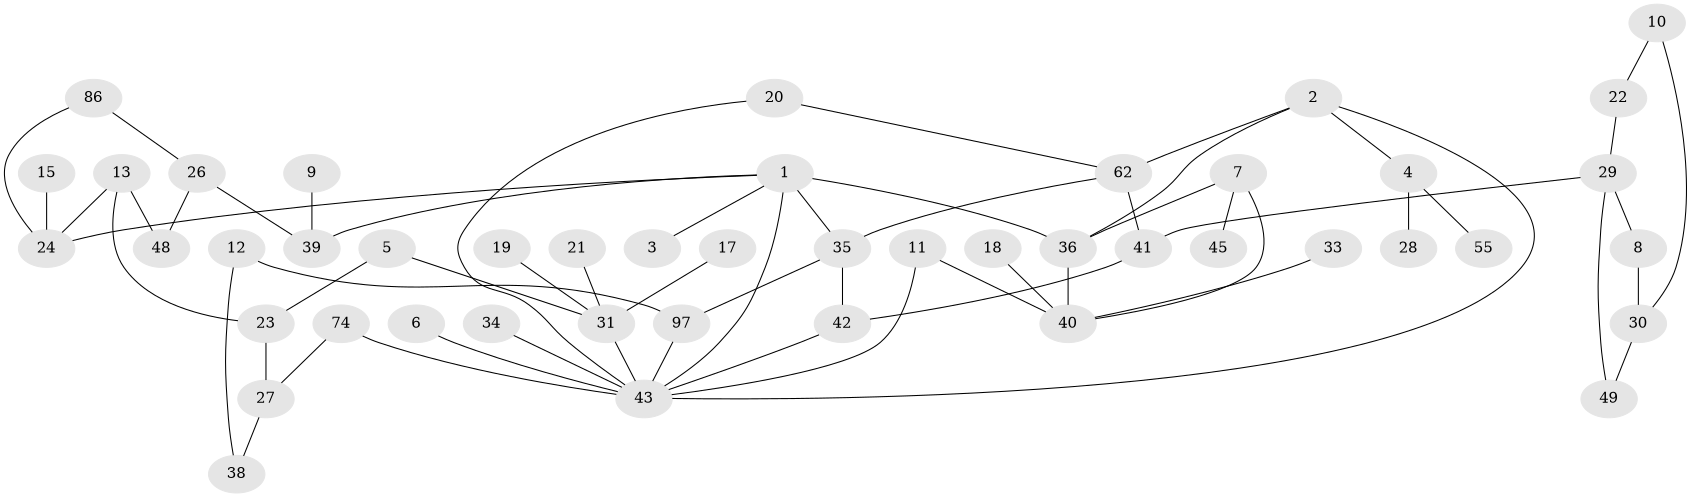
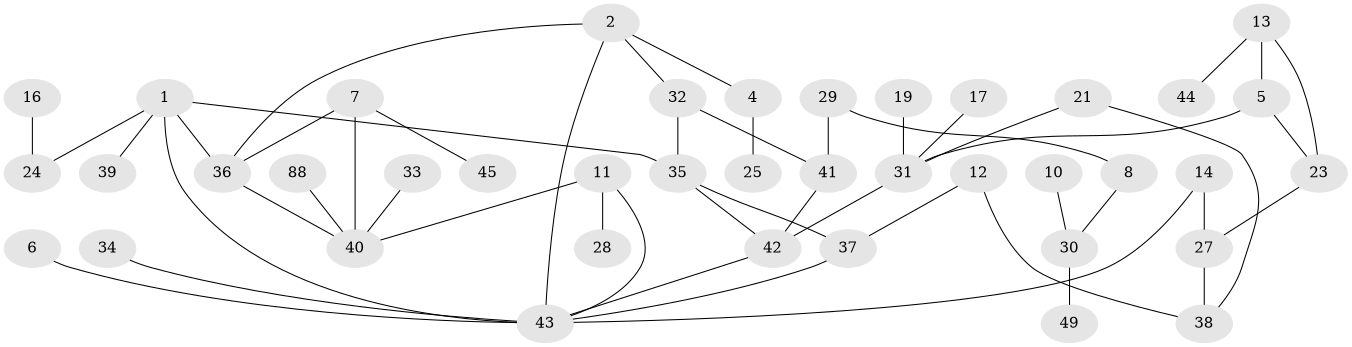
node "86": label "86" -> "16"
node "20": removed
node "22": removed
edge "21" -- "38": added
node "15": removed
node "26": removed
node "9": removed
node "62": label "62" -> "32"
edge "13" -- "24": now "13" -- "5"
edge "4" -- "28": now "11" -- "28"
node "48": label "48" -> "44"
node "3": removed
node "18": label "18" -> "88"
node "55": label "55" -> "25"
edge "29" -- "49": removed
node "74": label "74" -> "14"
node "97": label "97" -> "37"
edge "31" -- "43": now "31" -- "42"
